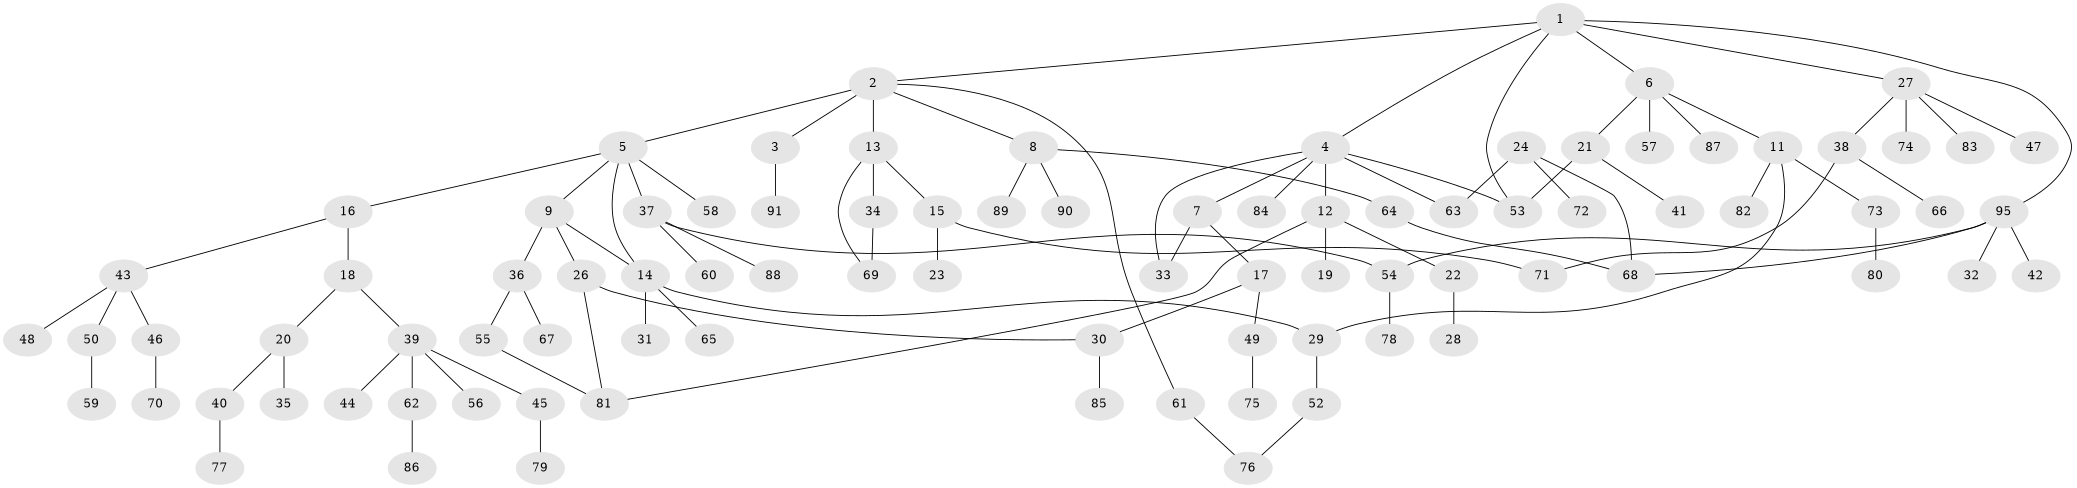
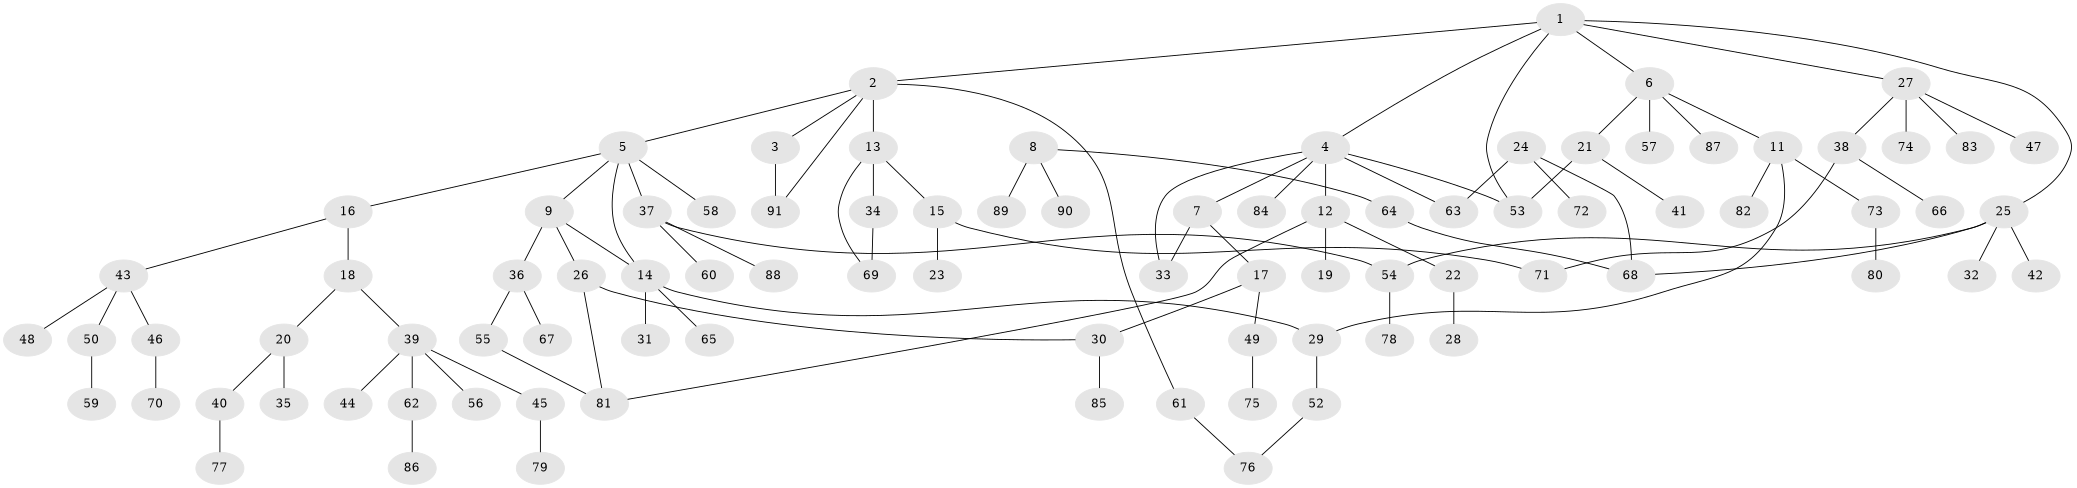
edge "2" -- "8": now "2" -- "91"
node "95": label "95" -> "25"
